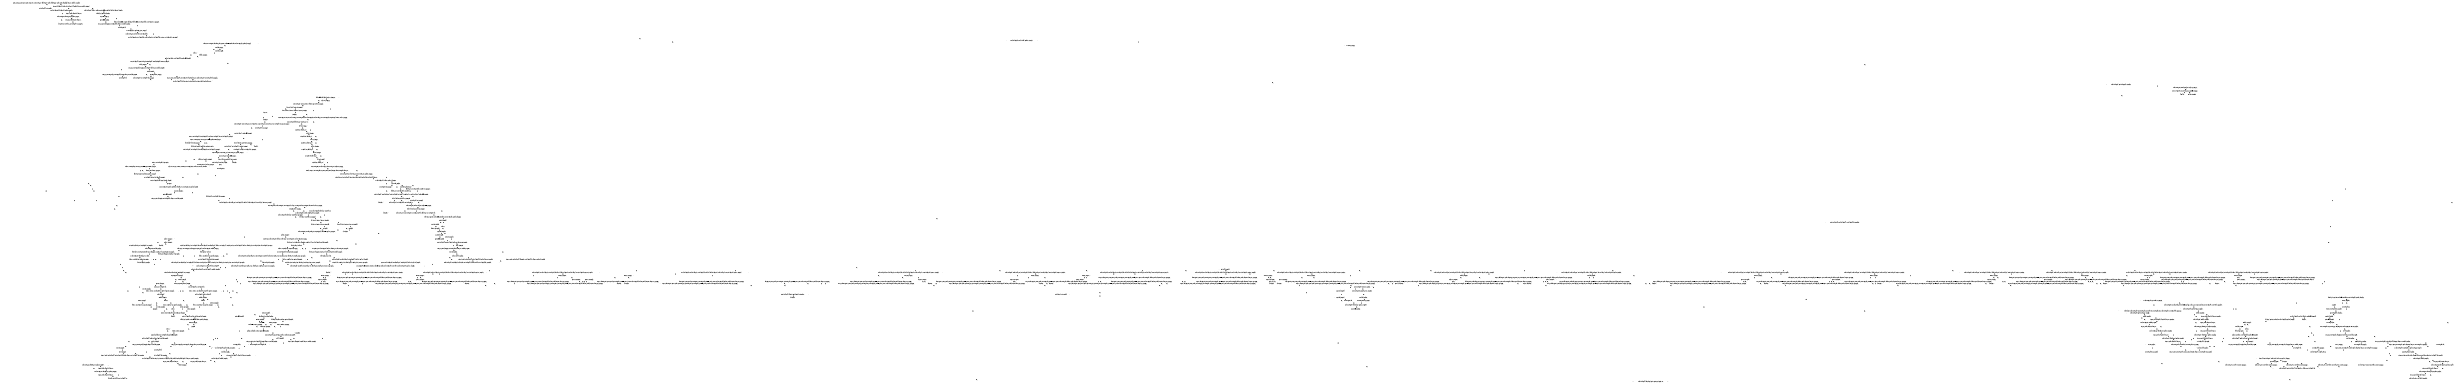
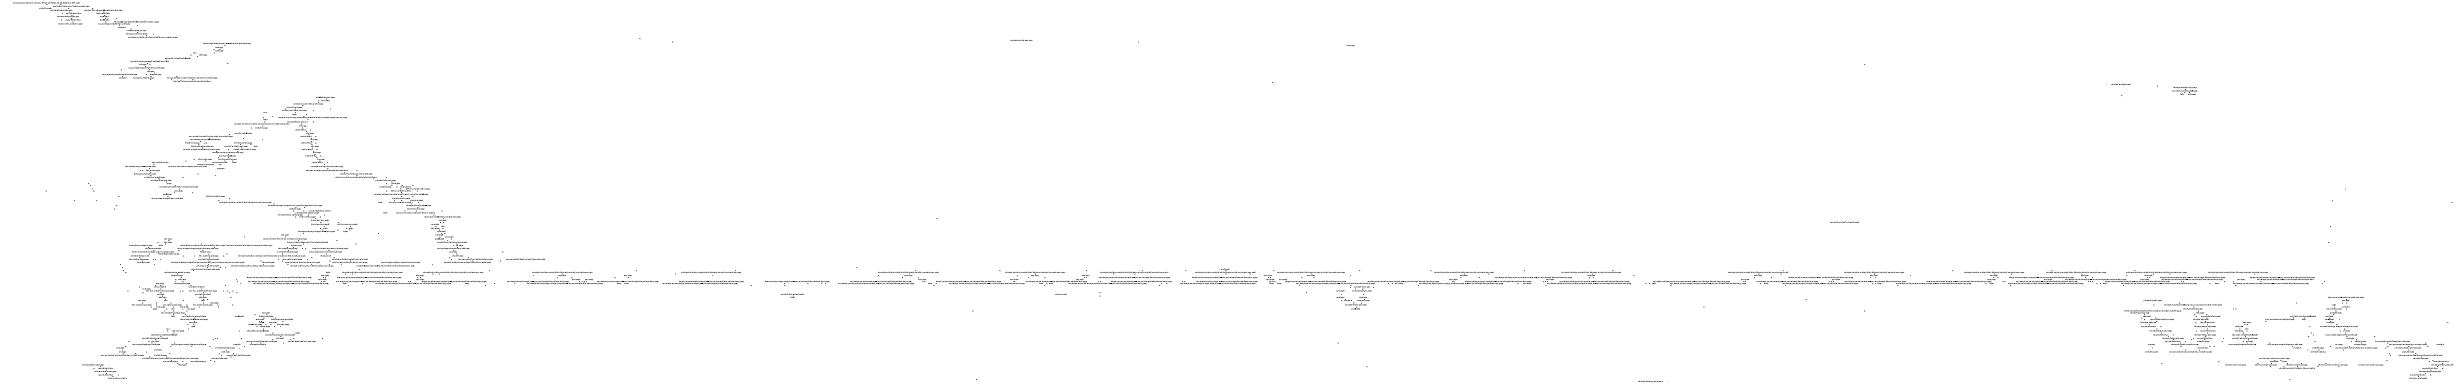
node "'test edx, edx', 'je 0x8058fbf',": removed
